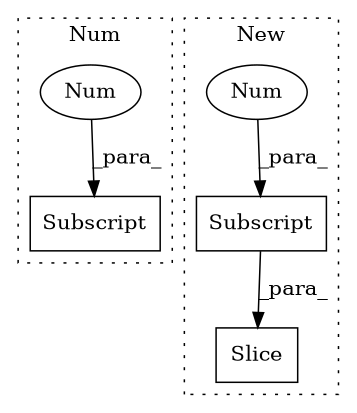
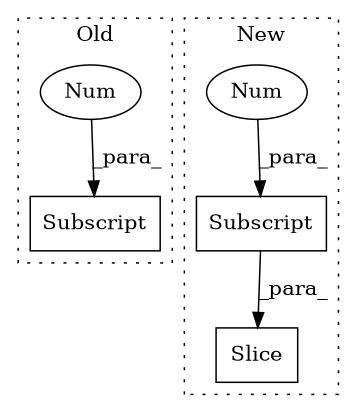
cluster "Num": label "Num" -> "Old"
